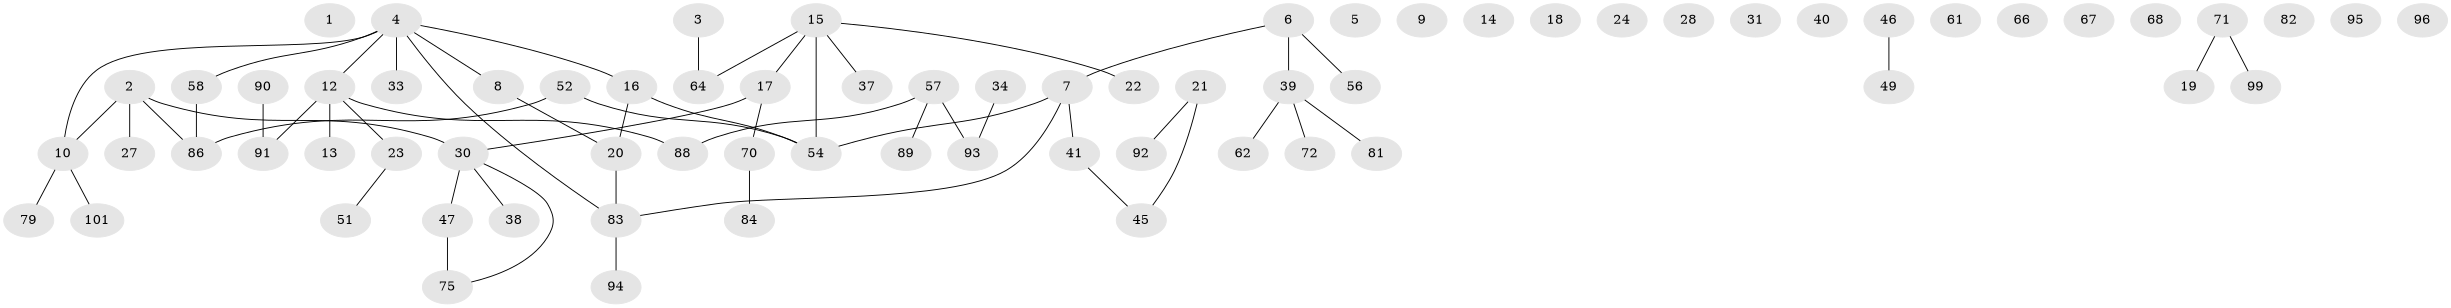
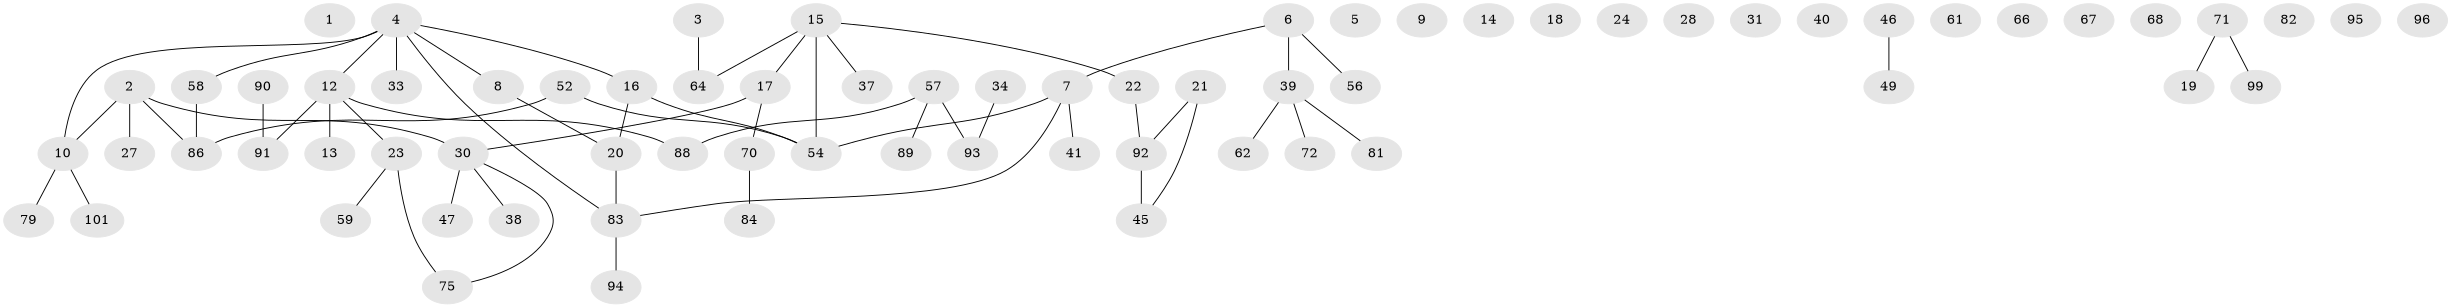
edge "22" -- "92": added
edge "41" -- "45": now "92" -- "45"
node "51": label "51" -> "59"
edge "47" -- "75": now "23" -- "75"
